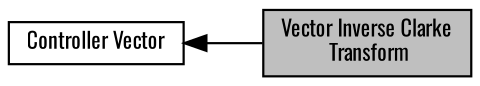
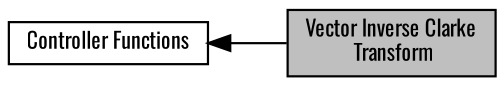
node "Controller Vector": label "Controller Vector" -> "Controller Functions"
